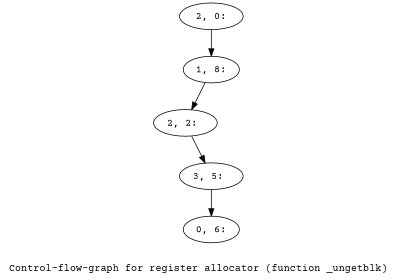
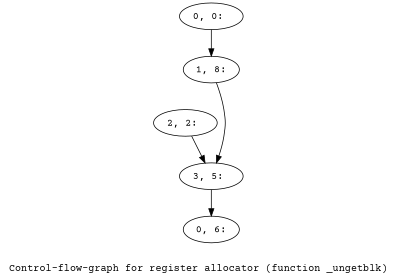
node "2, 0:": label "2, 0:" -> "0, 0:"
edge "1, 8:" -> "2, 2:": now "1, 8:" -> "3, 5:"
